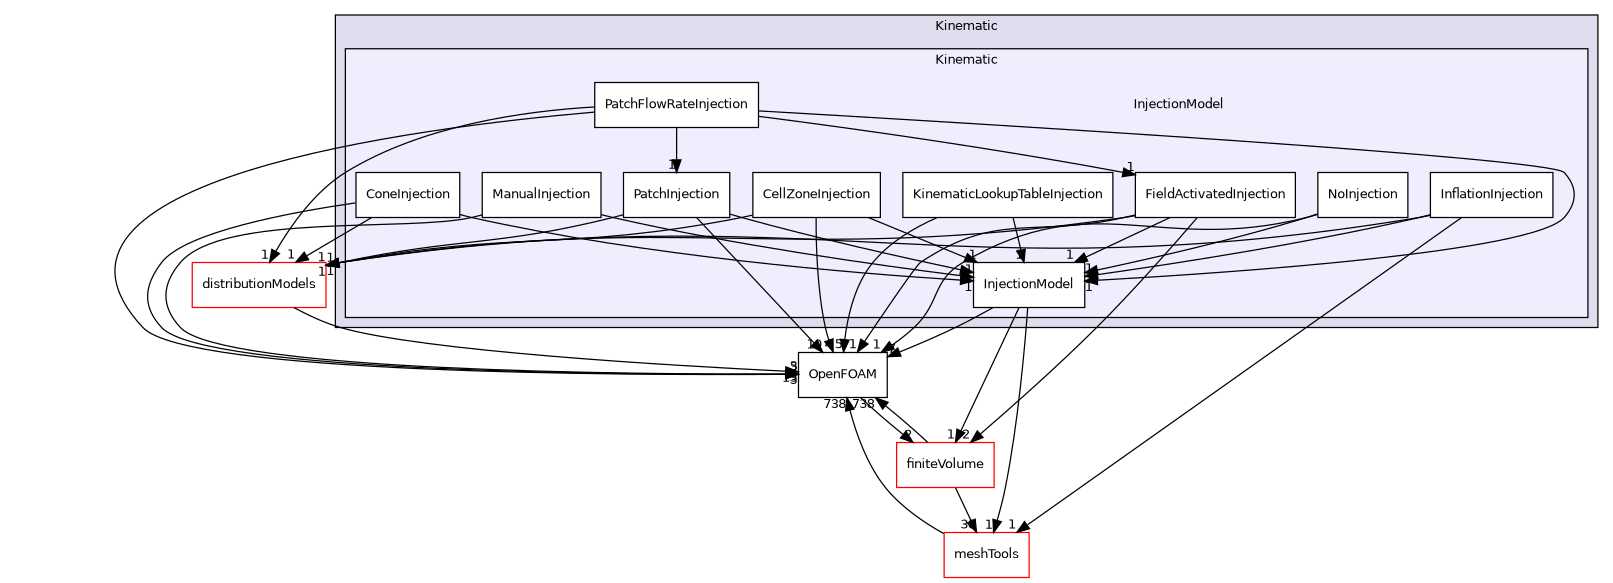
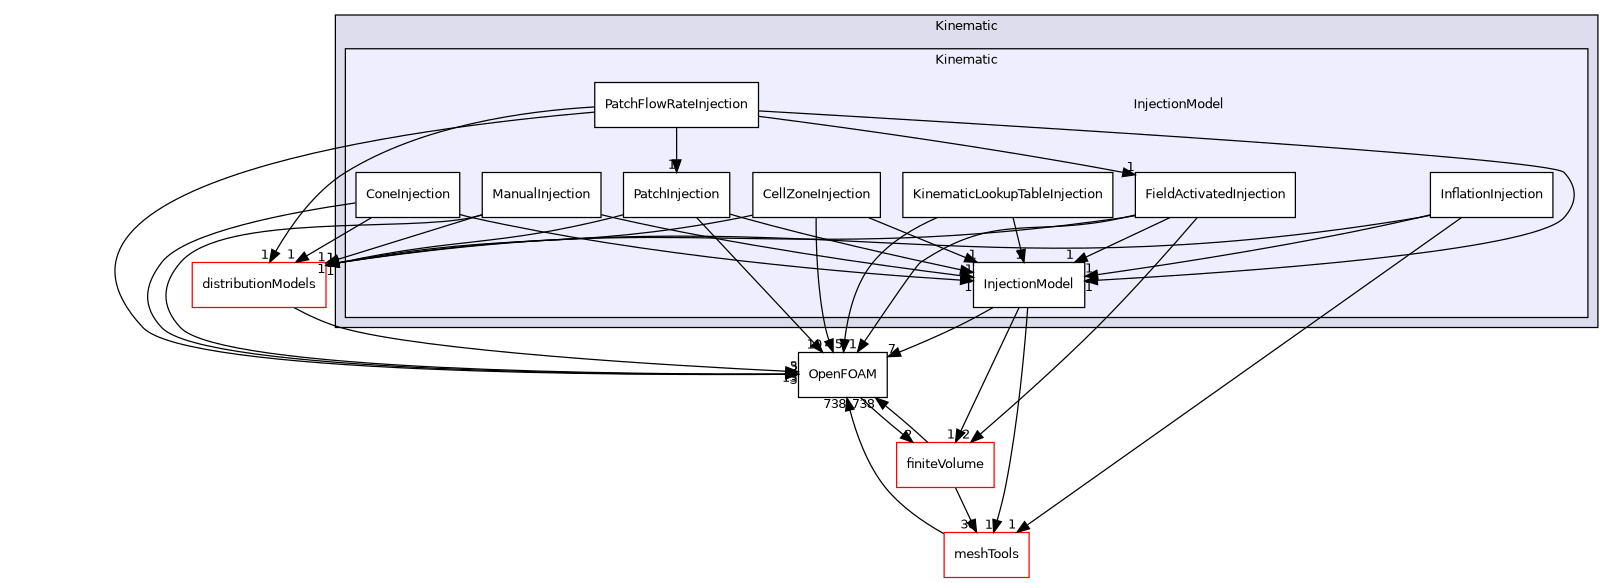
node "NoInjection": removed
edge "ManualInjection" -> "distributionModels": added
